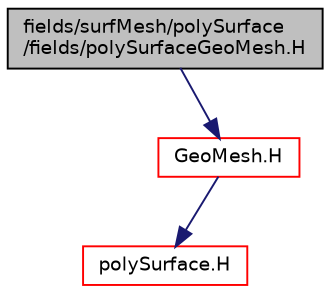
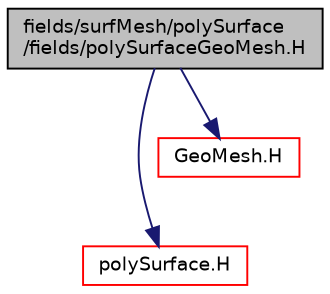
edge "GeoMesh.H" -> "polySurface.H": now "fields/surfMesh/polySurface /fields/polySurfaceGeoMesh.H" -> "polySurface.H"
